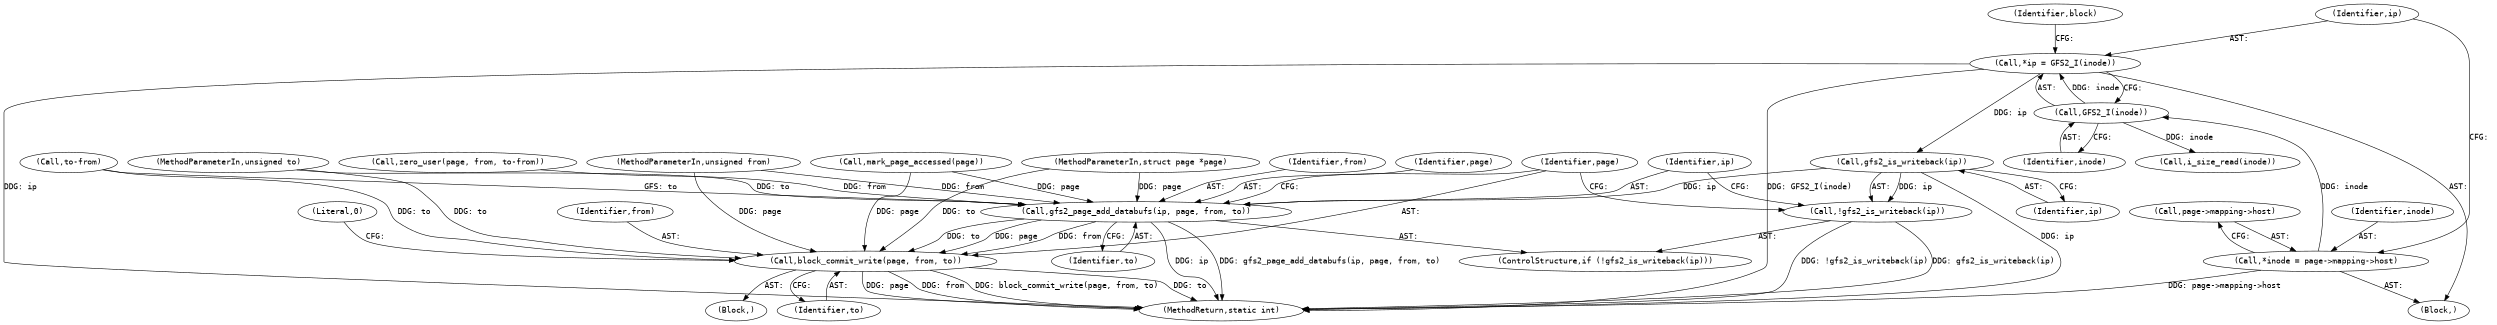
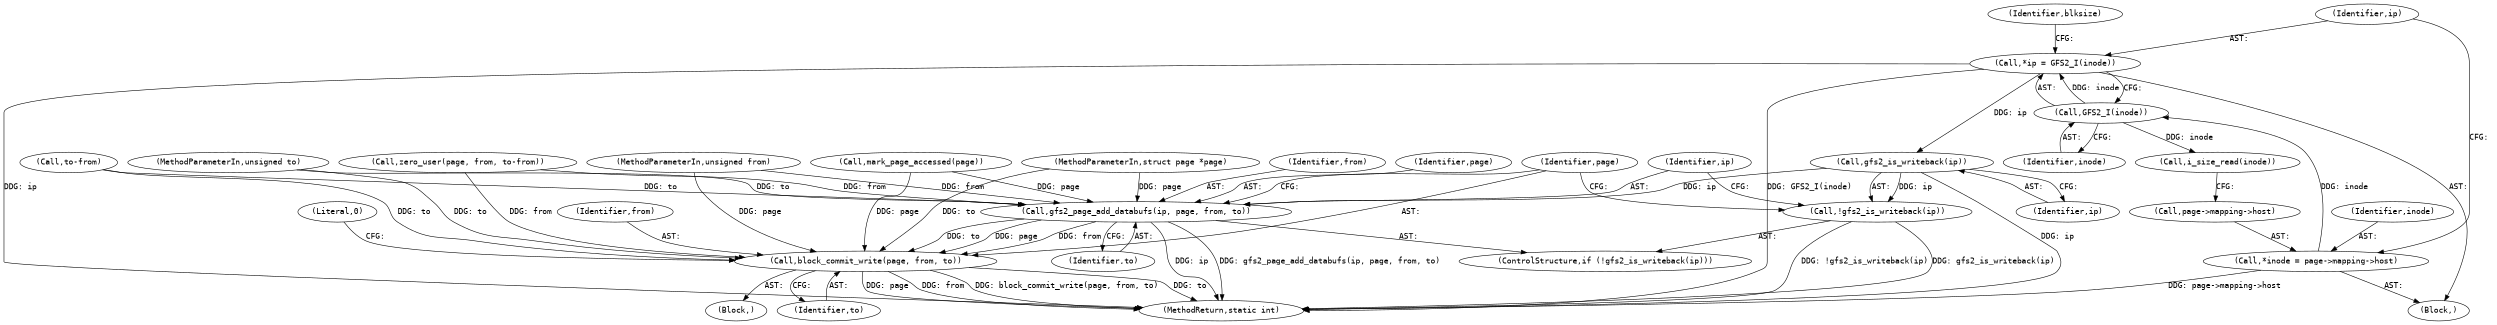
node "(Identifier,block)": label "(Identifier,block)" -> "(Identifier,blksize)"
edge "(Call,to-from)" -> "(Call,gfs2_page_add_databufs(ip, page, from, to))": label "GFS: to" -> "DDG: to"
edge "(Call,zero_user(page, from, to-from))" -> "(Call,block_commit_write(page, from, to))": added, label "DDG: from"
edge "(Call,*inode = page->mapping->host)" -> "(Call,page->mapping->host)": now "(Call,i_size_read(inode))" -> "(Call,page->mapping->host)"
